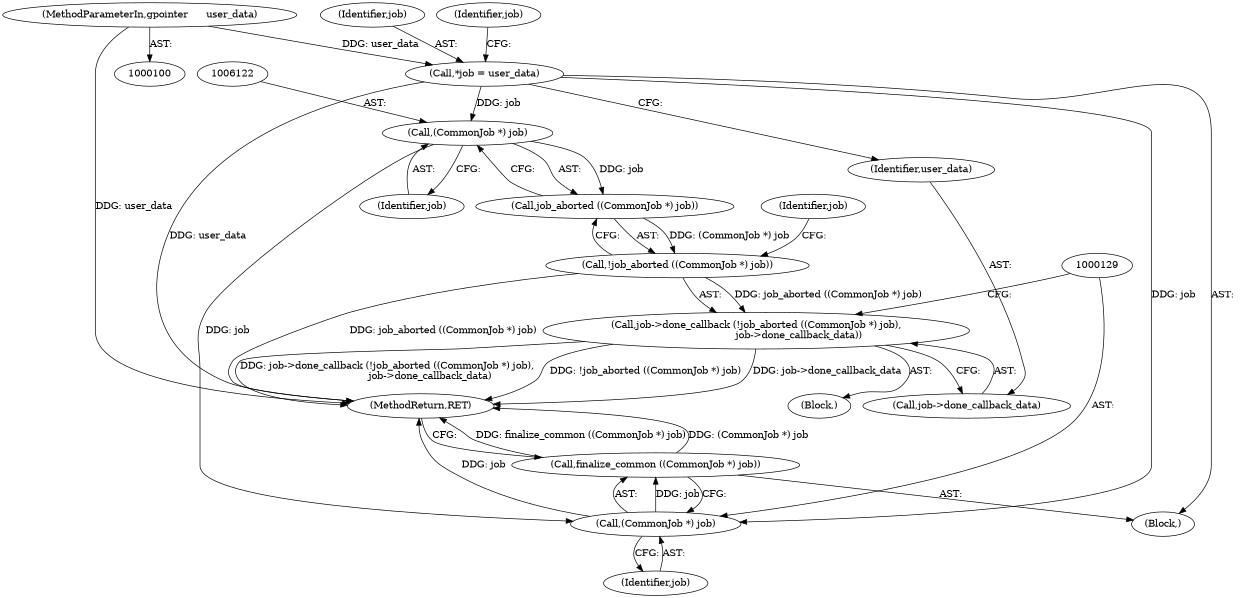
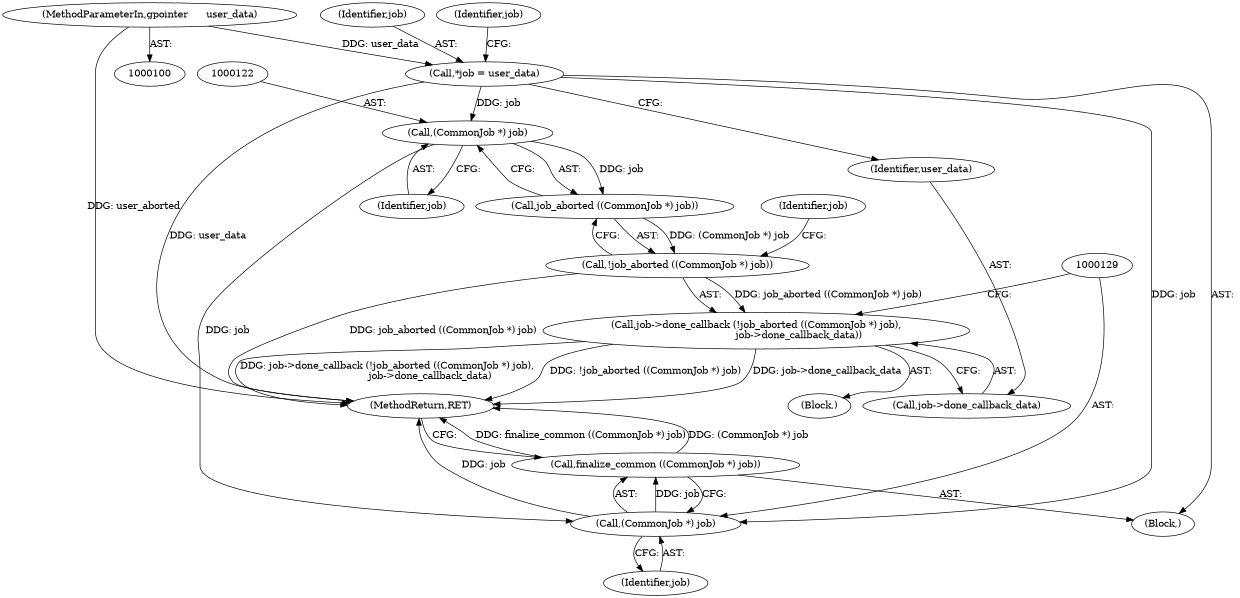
node "1006122": label "1006122" -> "1000122"
edge "(MethodParameterIn,gpointer      user_data)" -> "(MethodReturn,RET)": label "DDG: user_data" -> "DDG: user_aborted"
